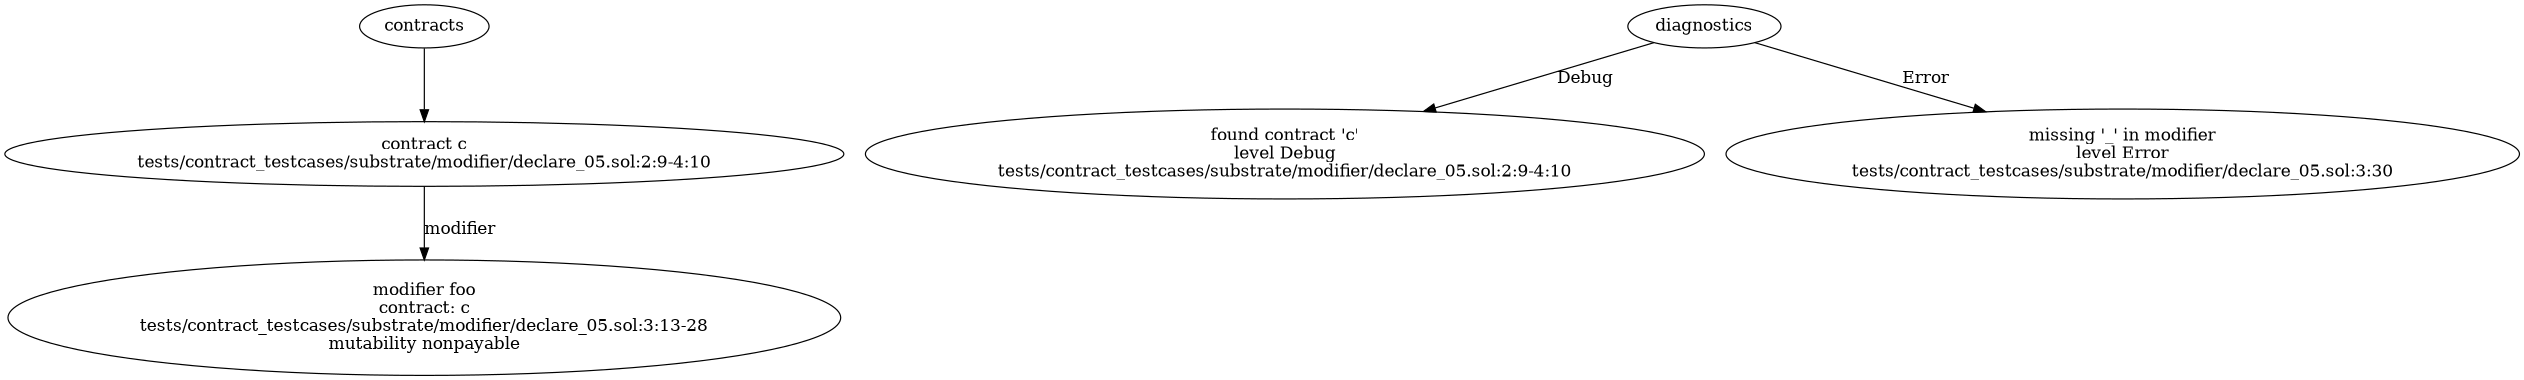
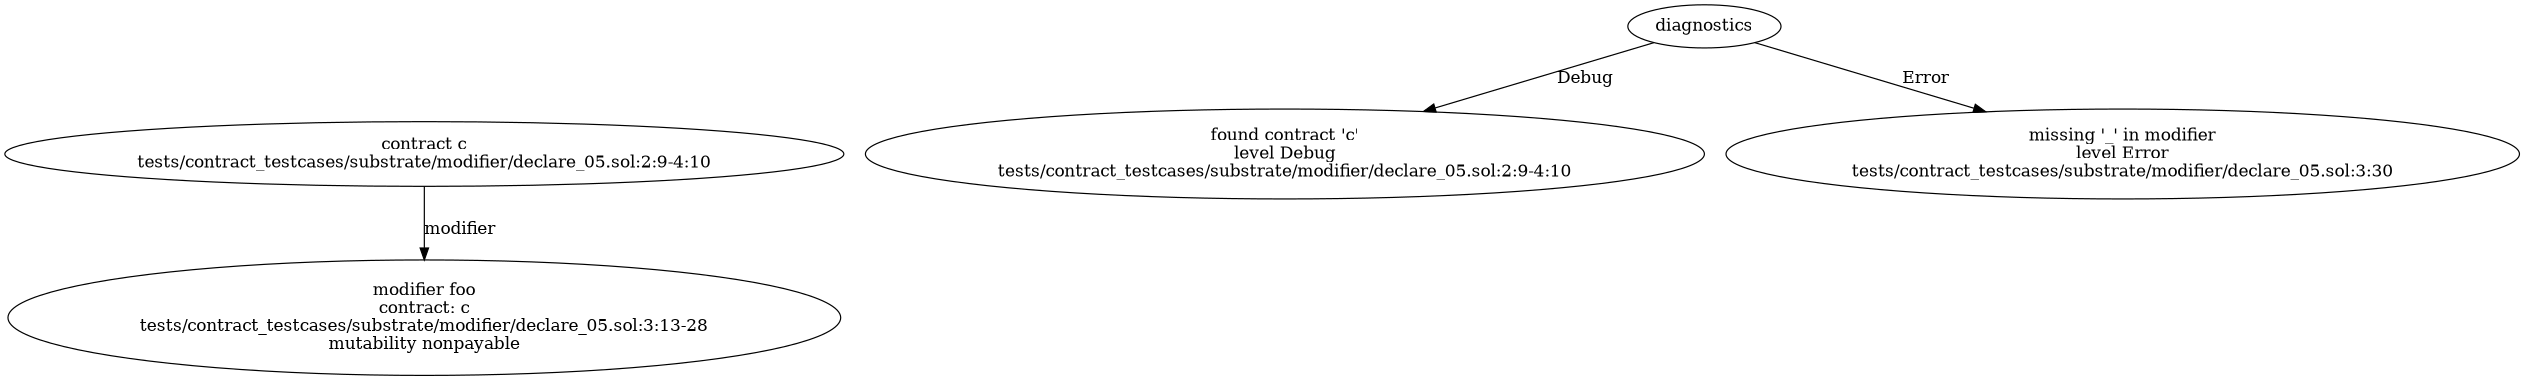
node "contracts": removed
